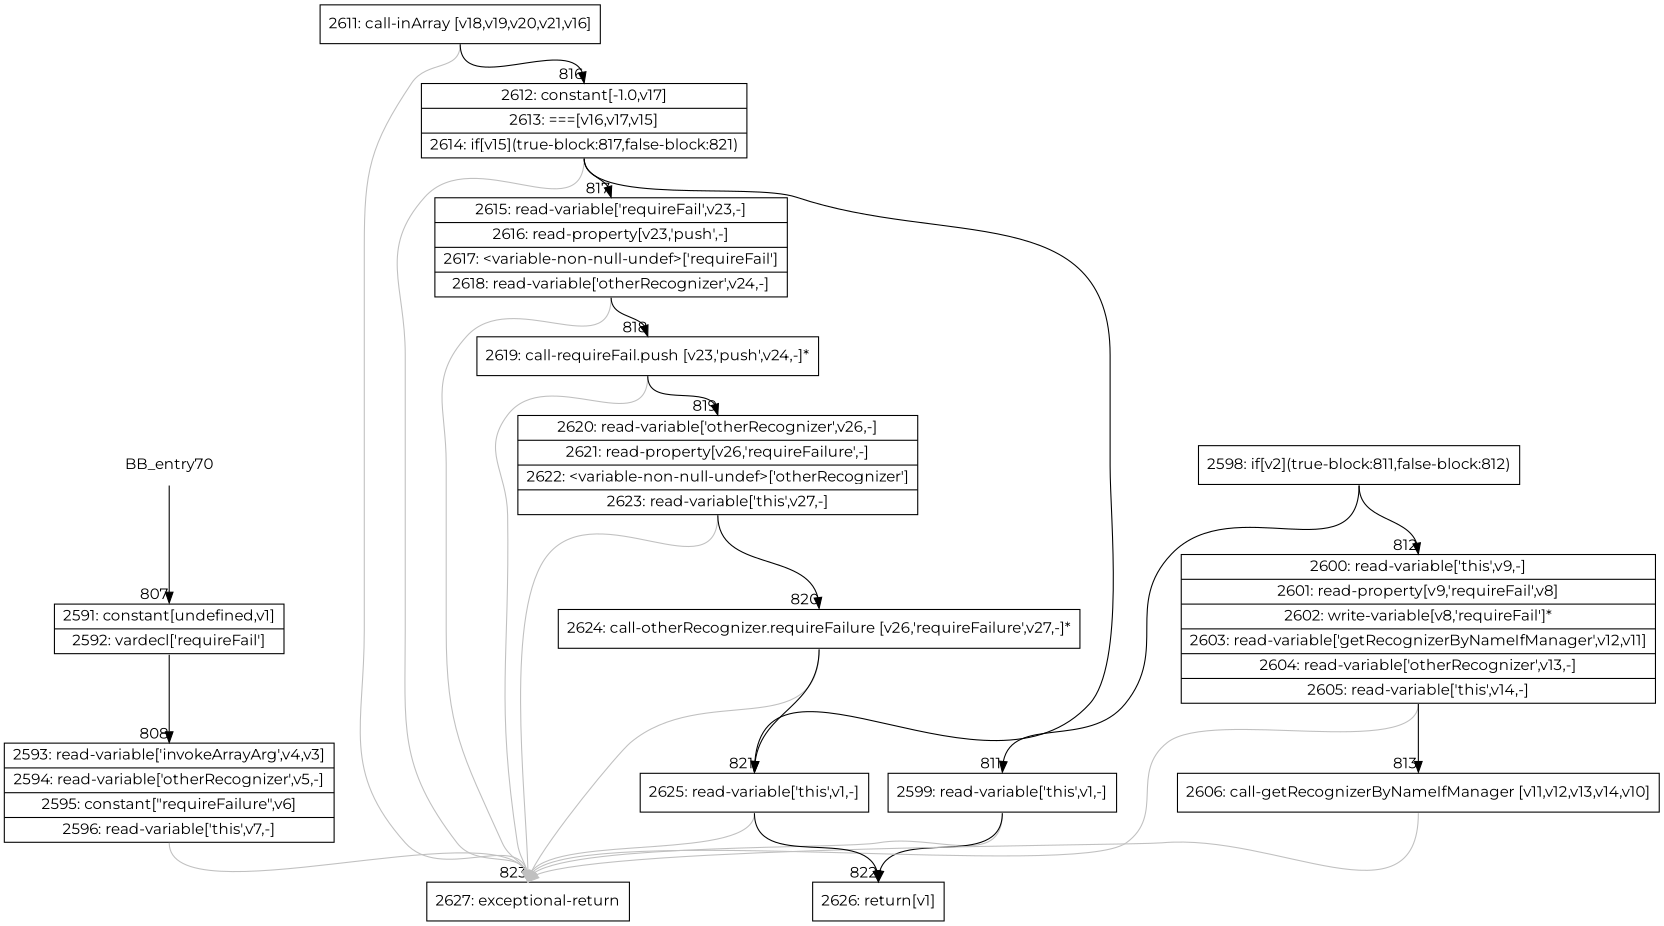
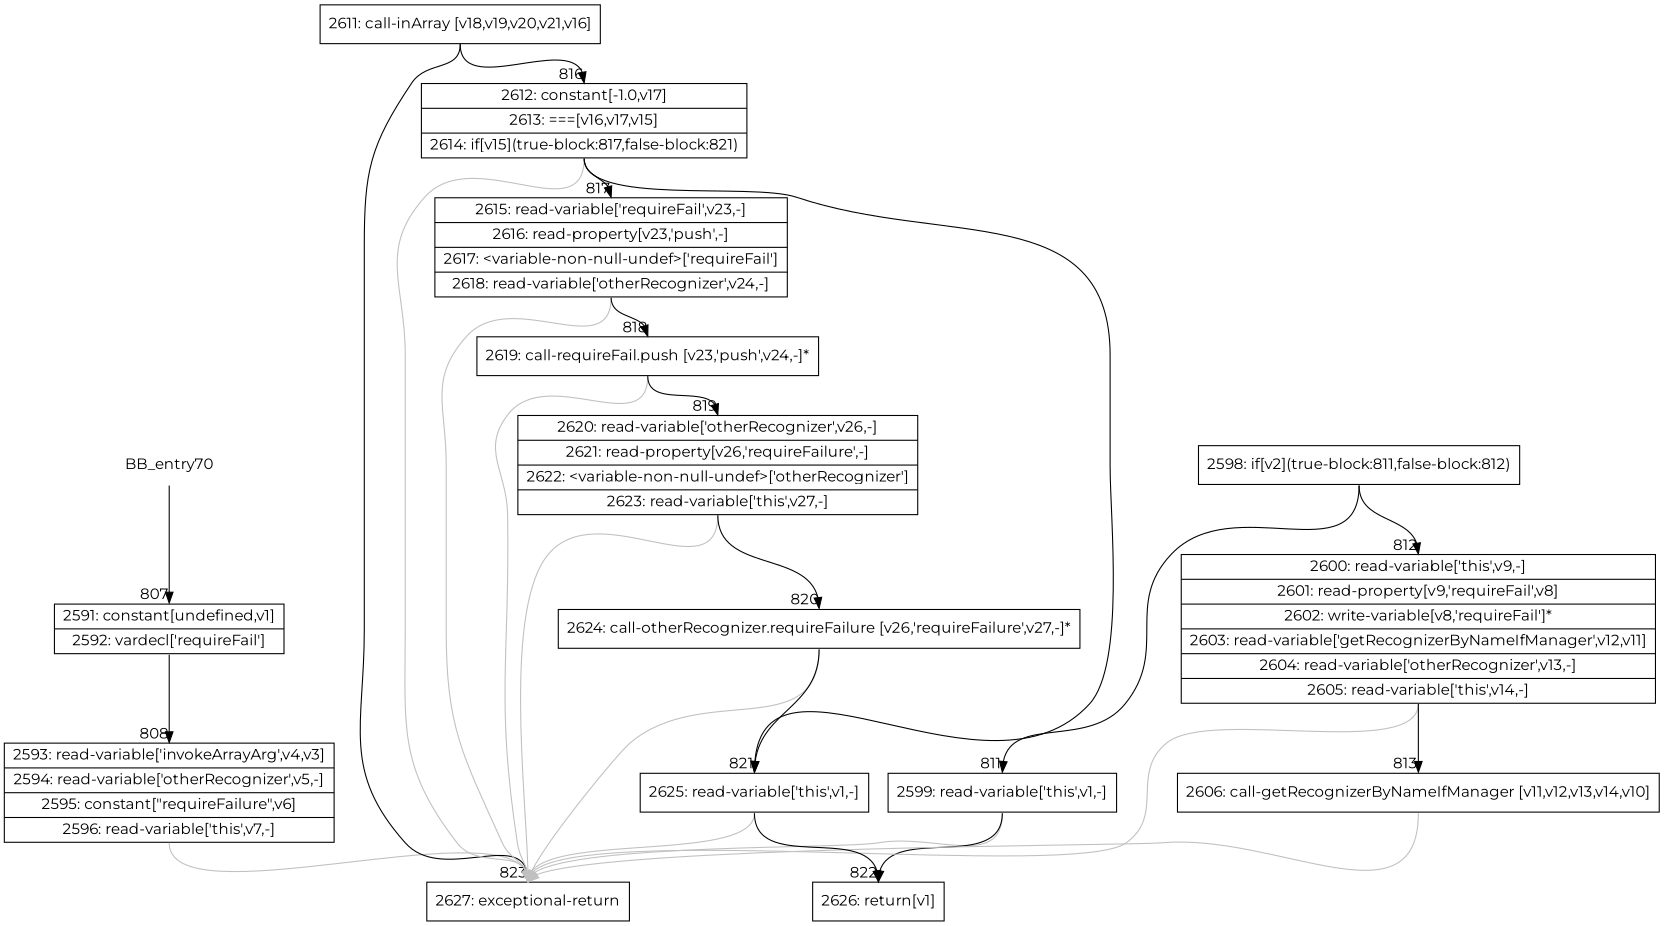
edge "2611: call-inArray [v18,v19,v20,v21,v16]" -> "2627: exceptional-return": color gray -> black
